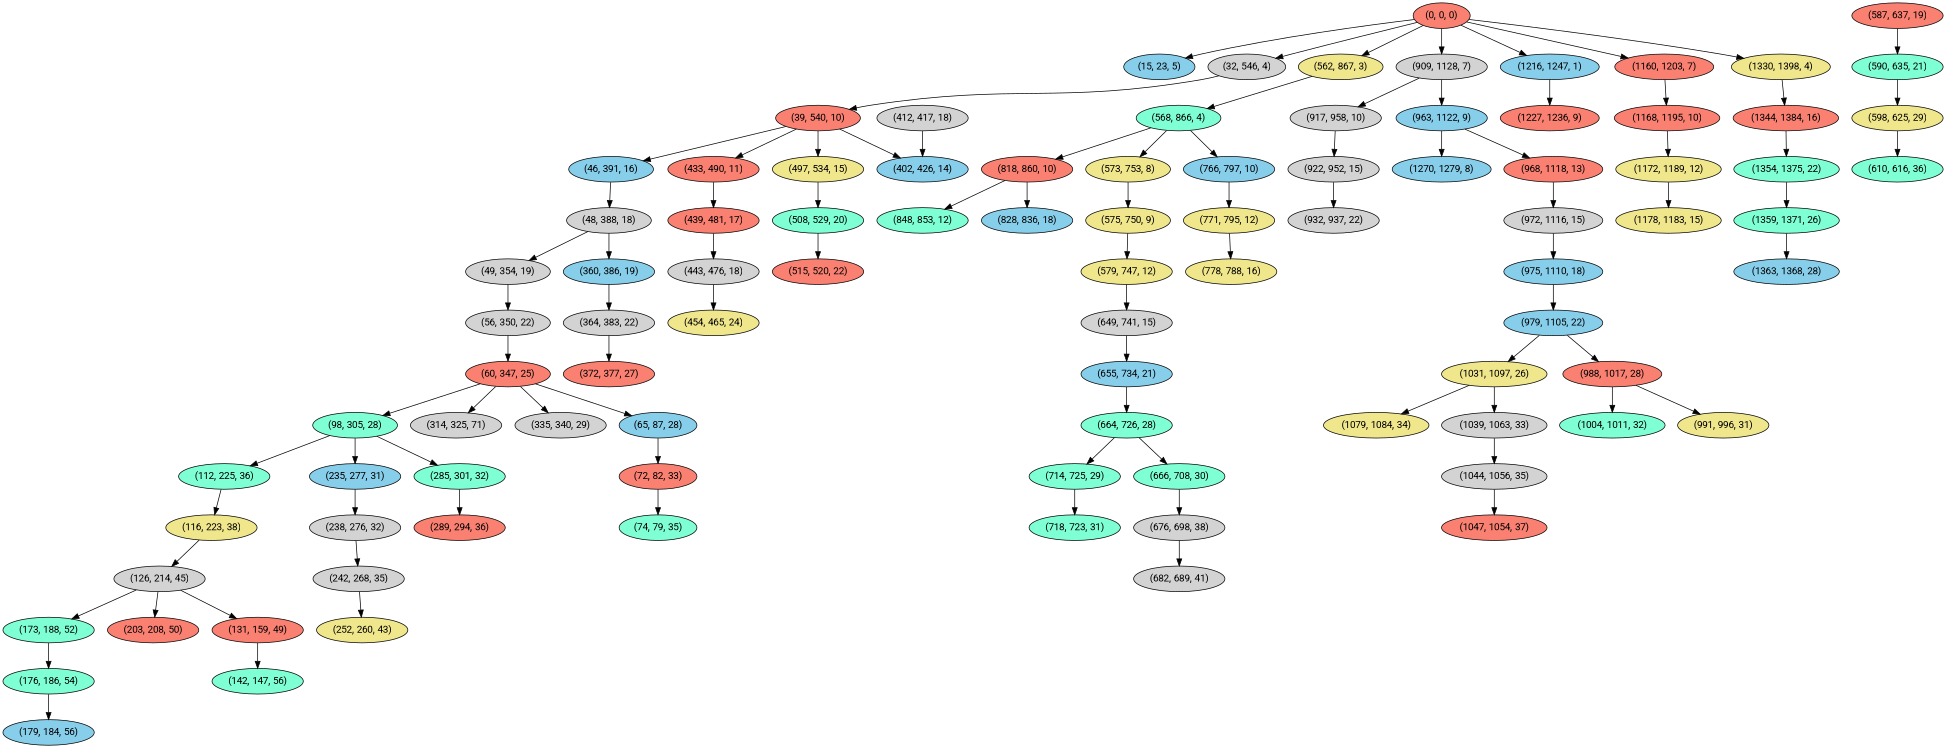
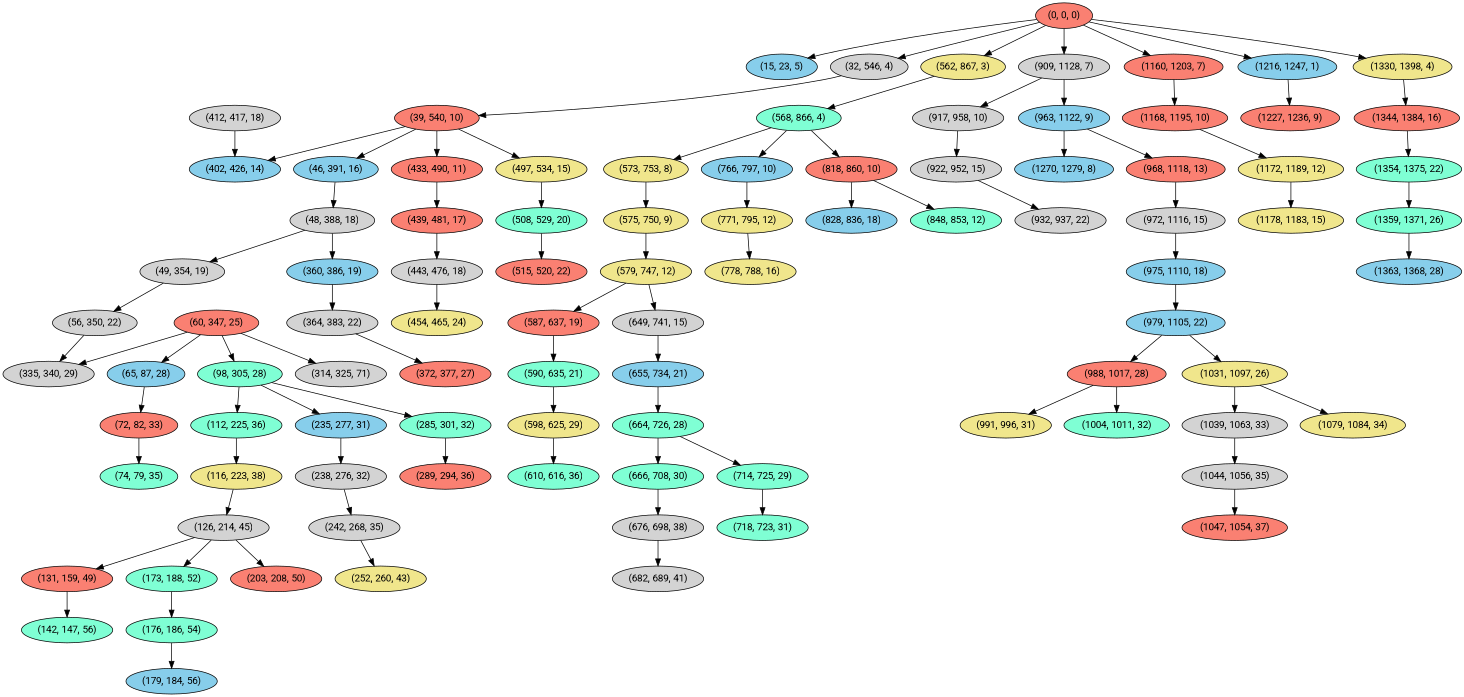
edge "(579, 747, 12)" -> "(587, 637, 19)": added
edge "(56, 350, 22)" -> "(60, 347, 25)": now "(56, 350, 22)" -> "(335, 340, 29)"
